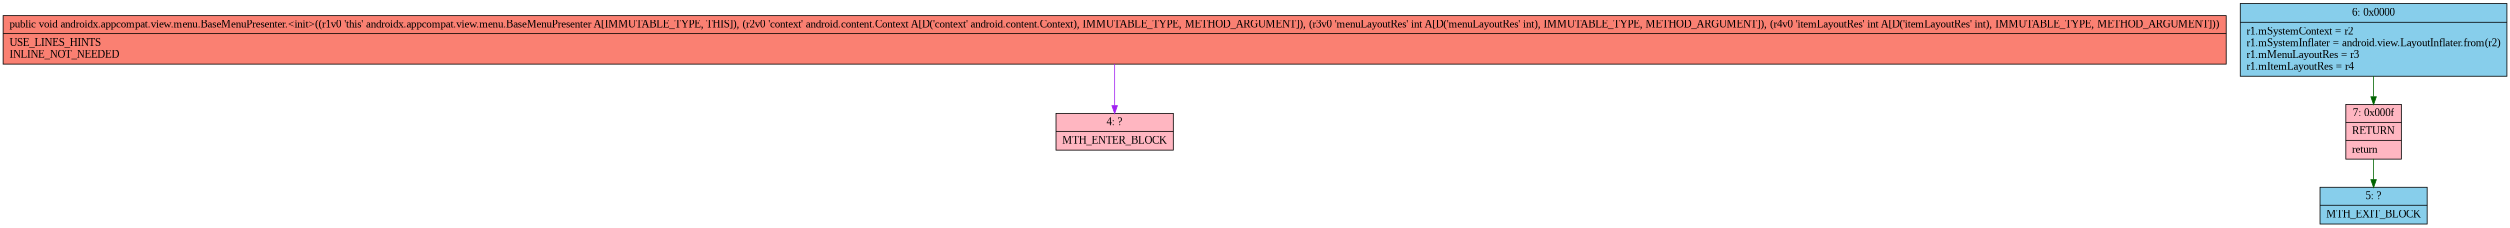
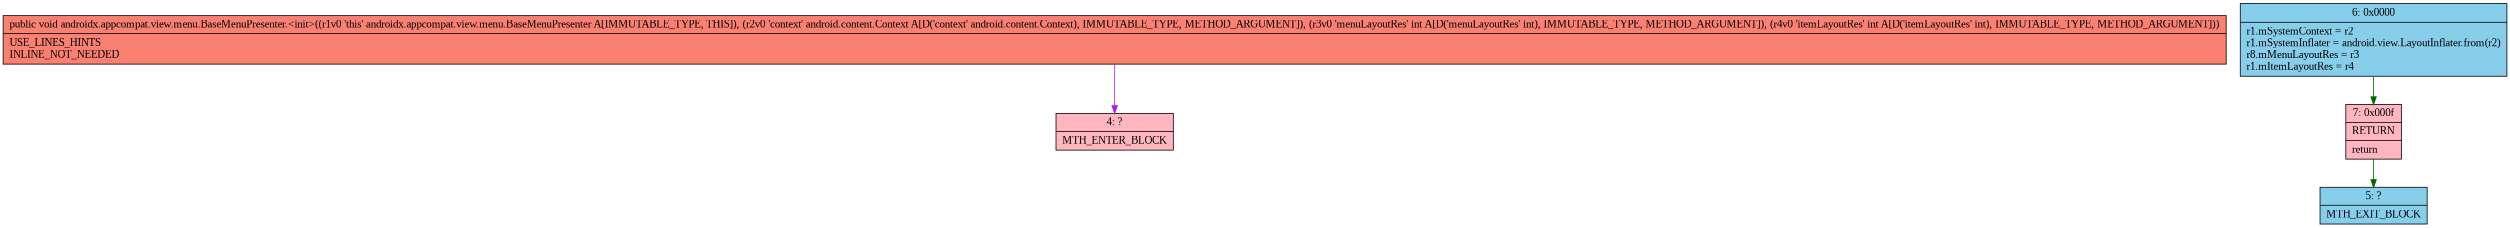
node "6: 0x0000": text "r1.mMenuLayoutRes = r3" -> "r8.mMenuLayoutRes = r3"
